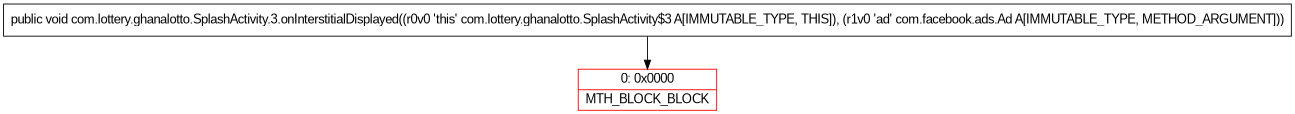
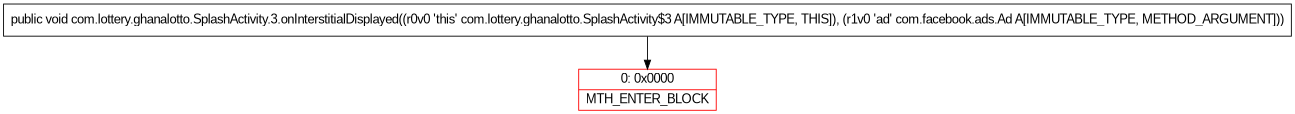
node "0: 0x0000": text "MTH_BLOCK_BLOCK" -> "MTH_ENTER_BLOCK"
